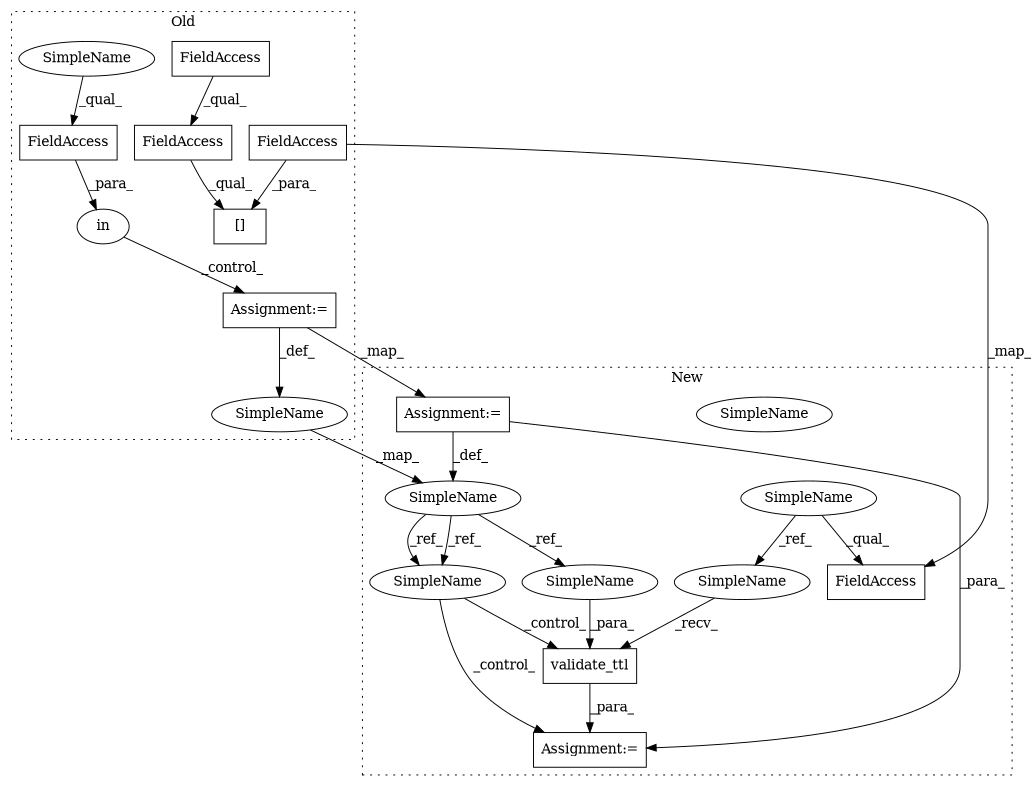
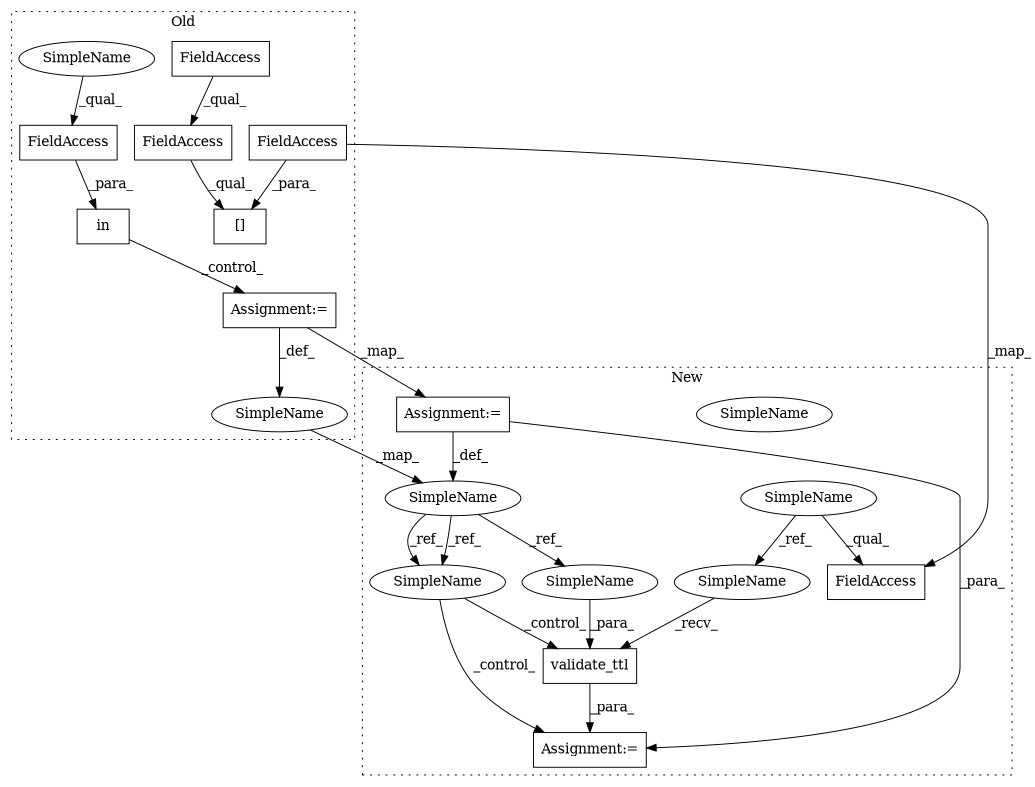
node "in": shape ellipse -> box
